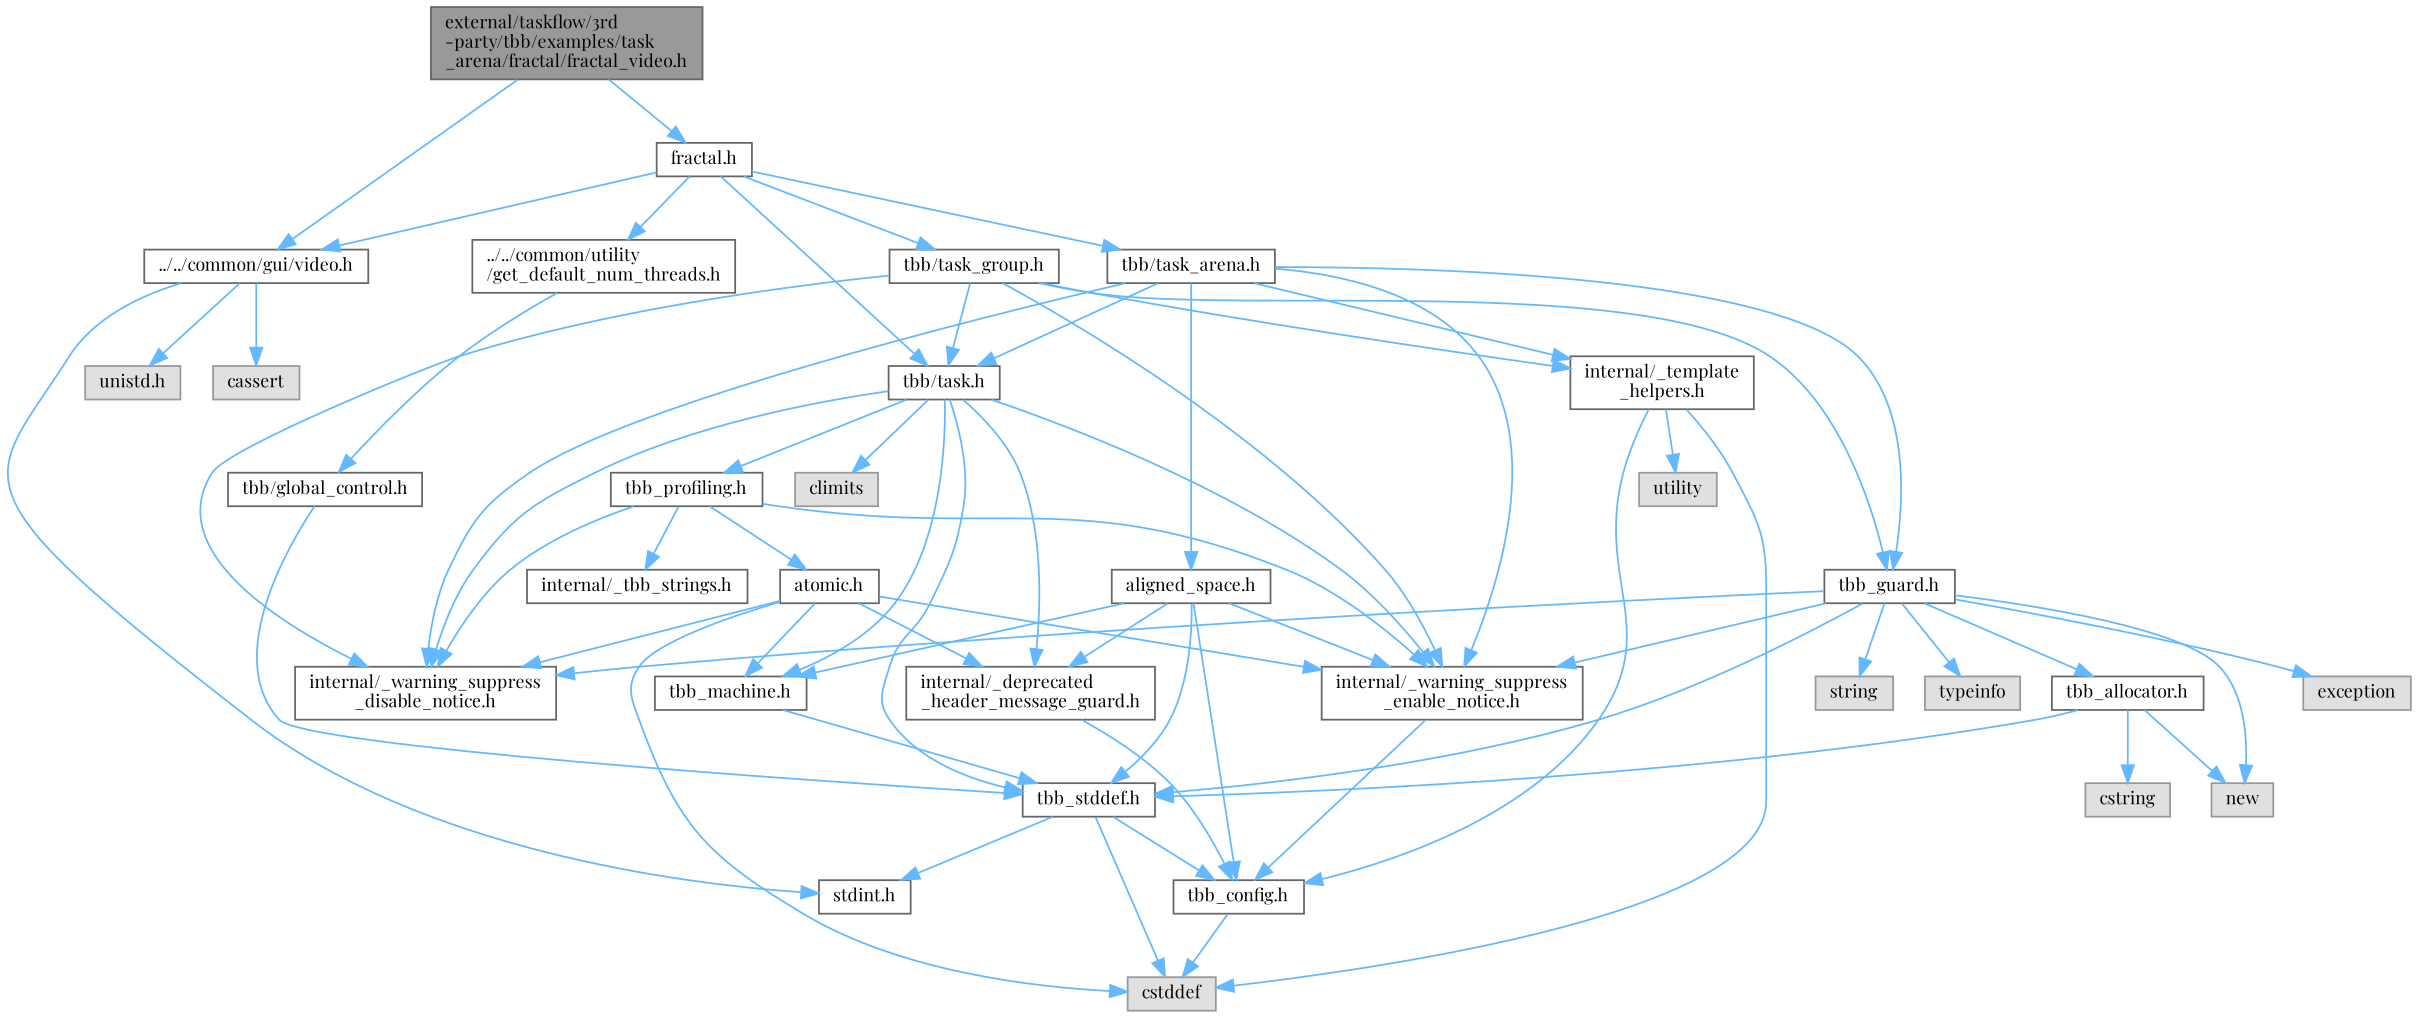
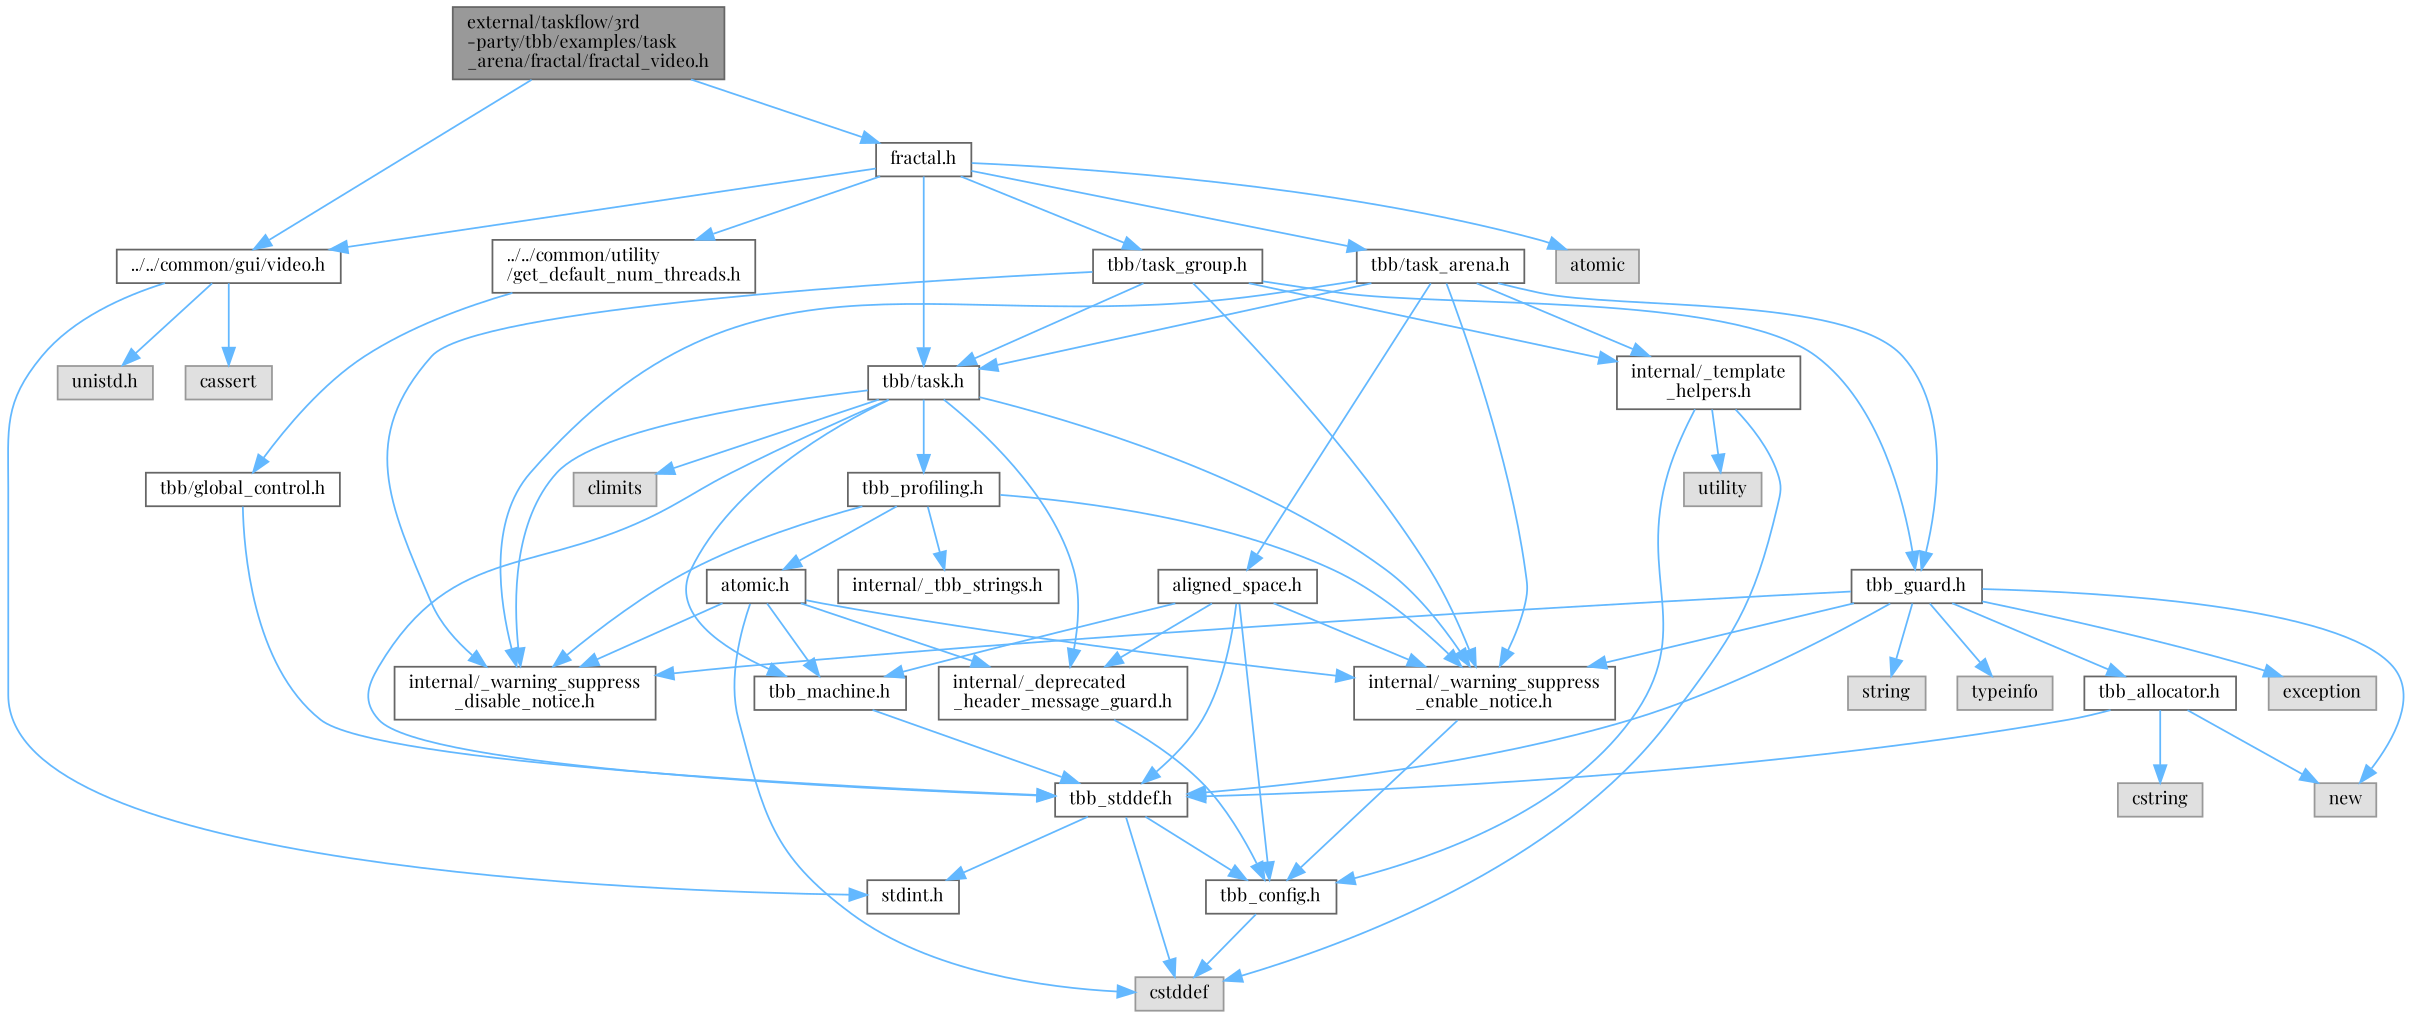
node "atomic": added
